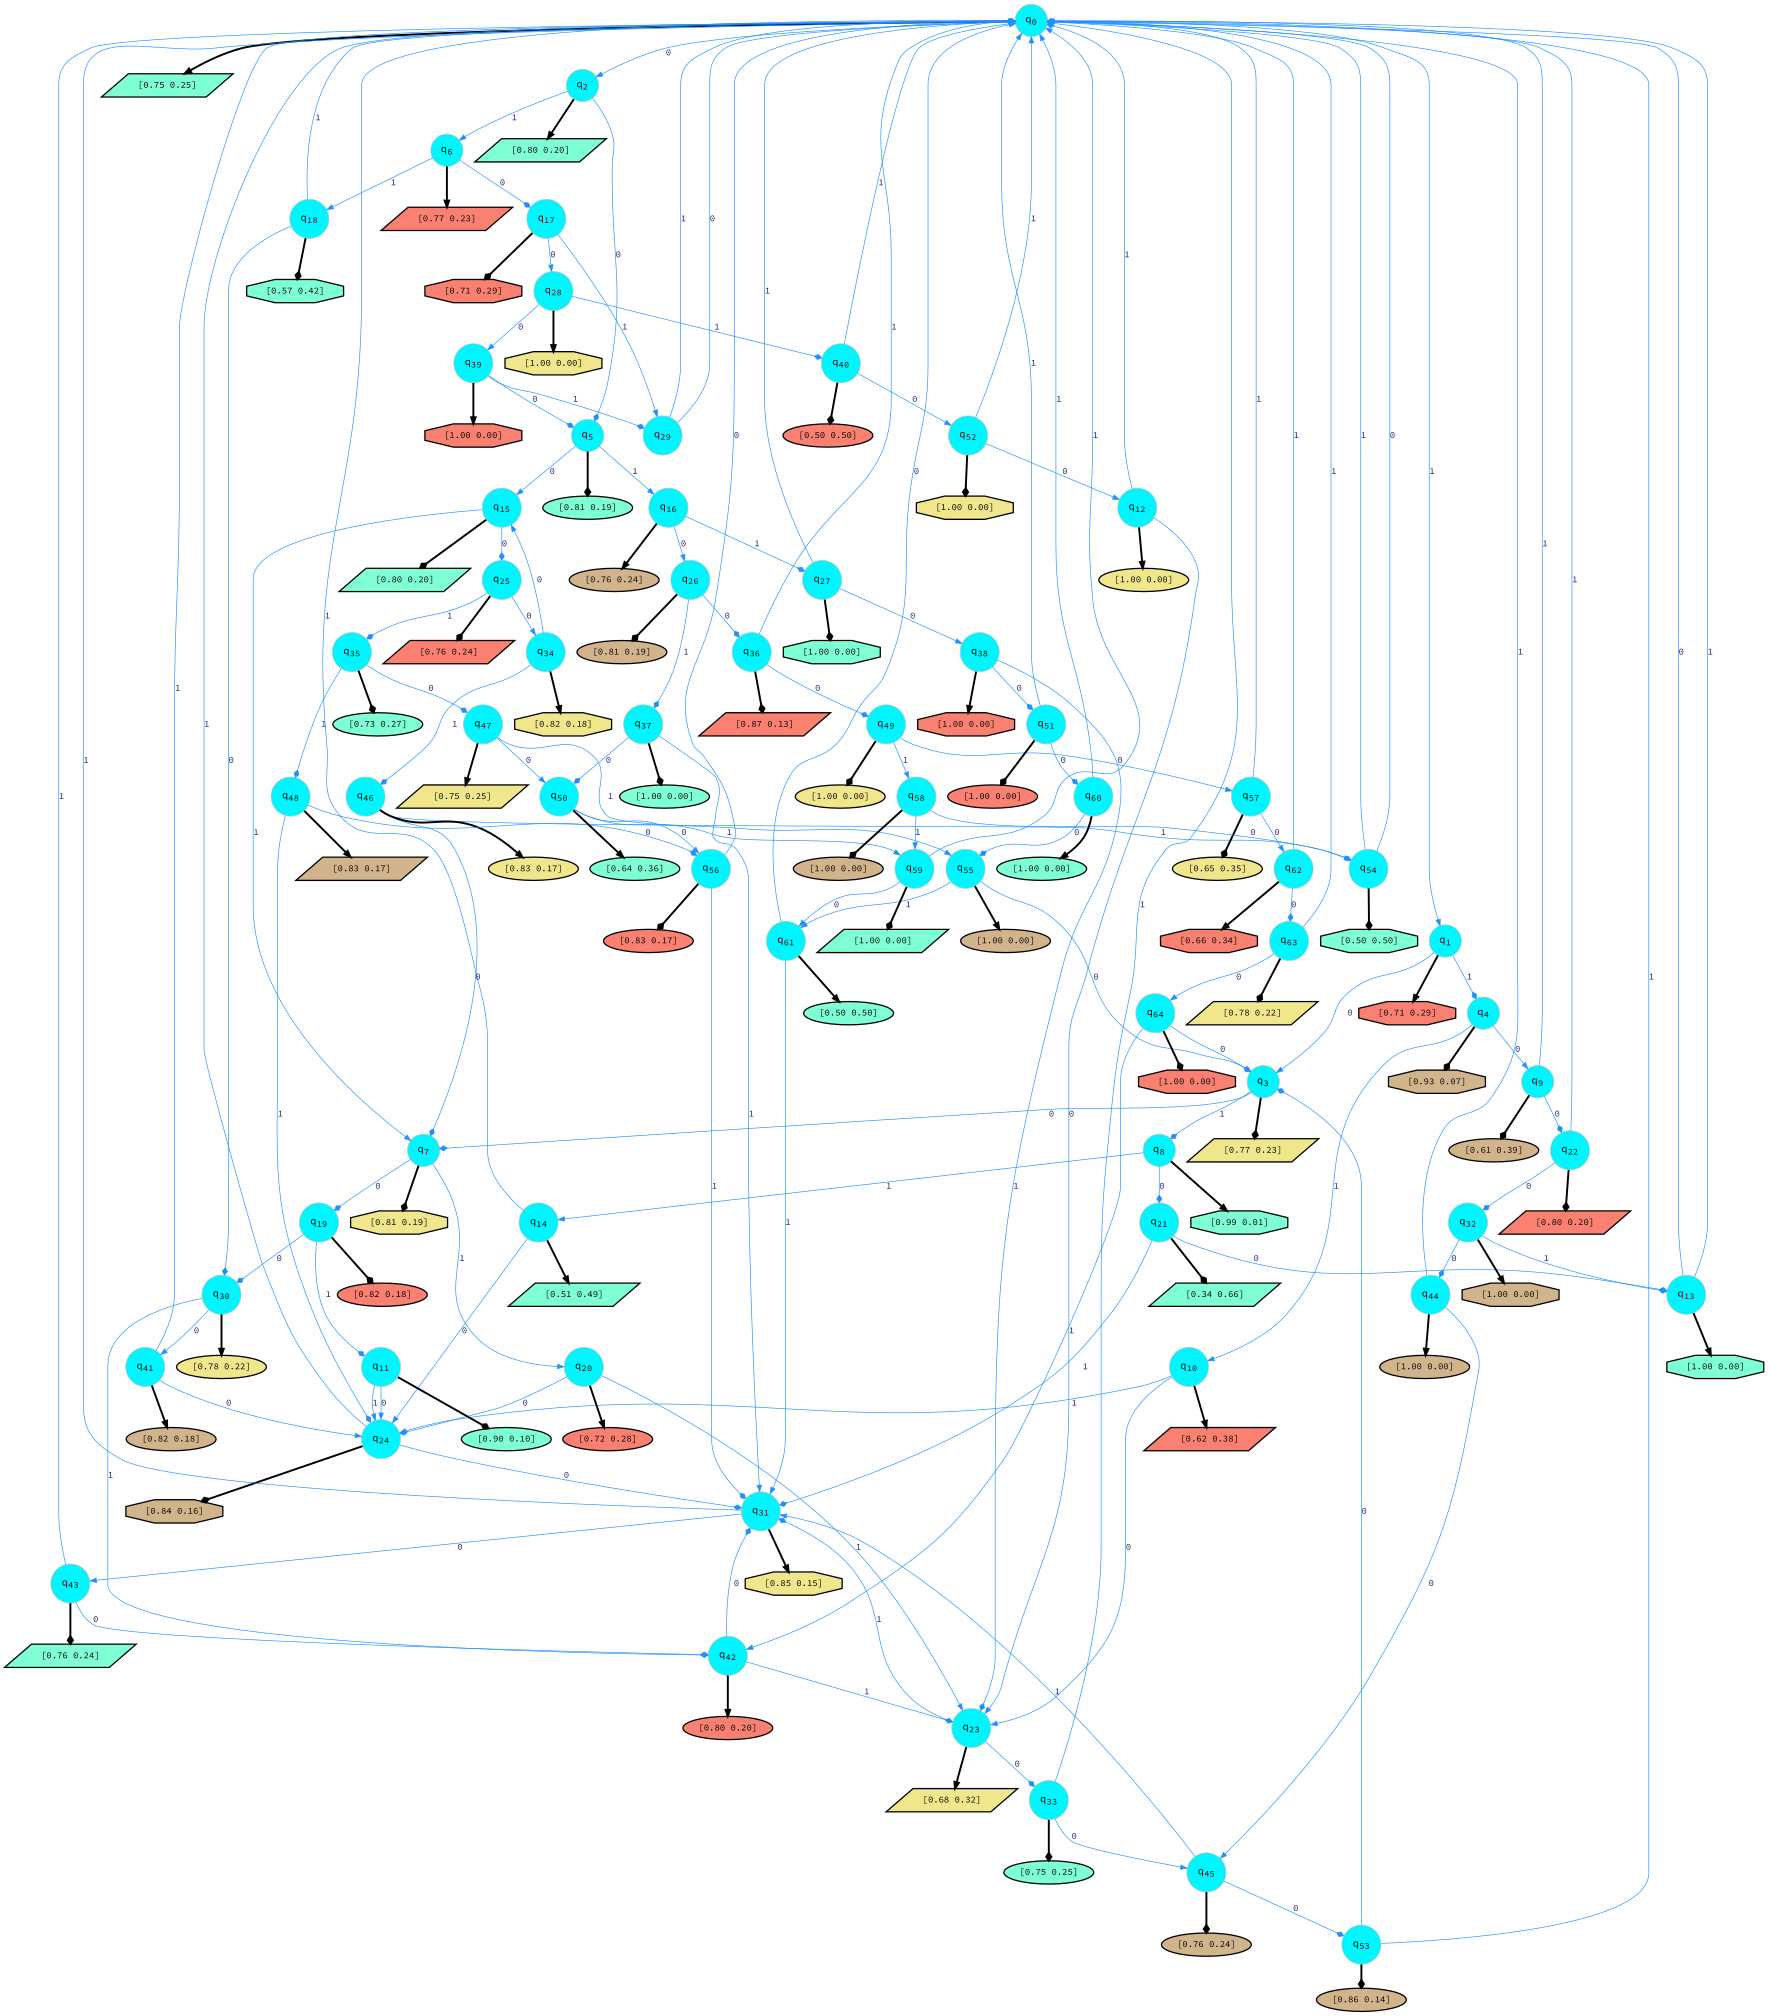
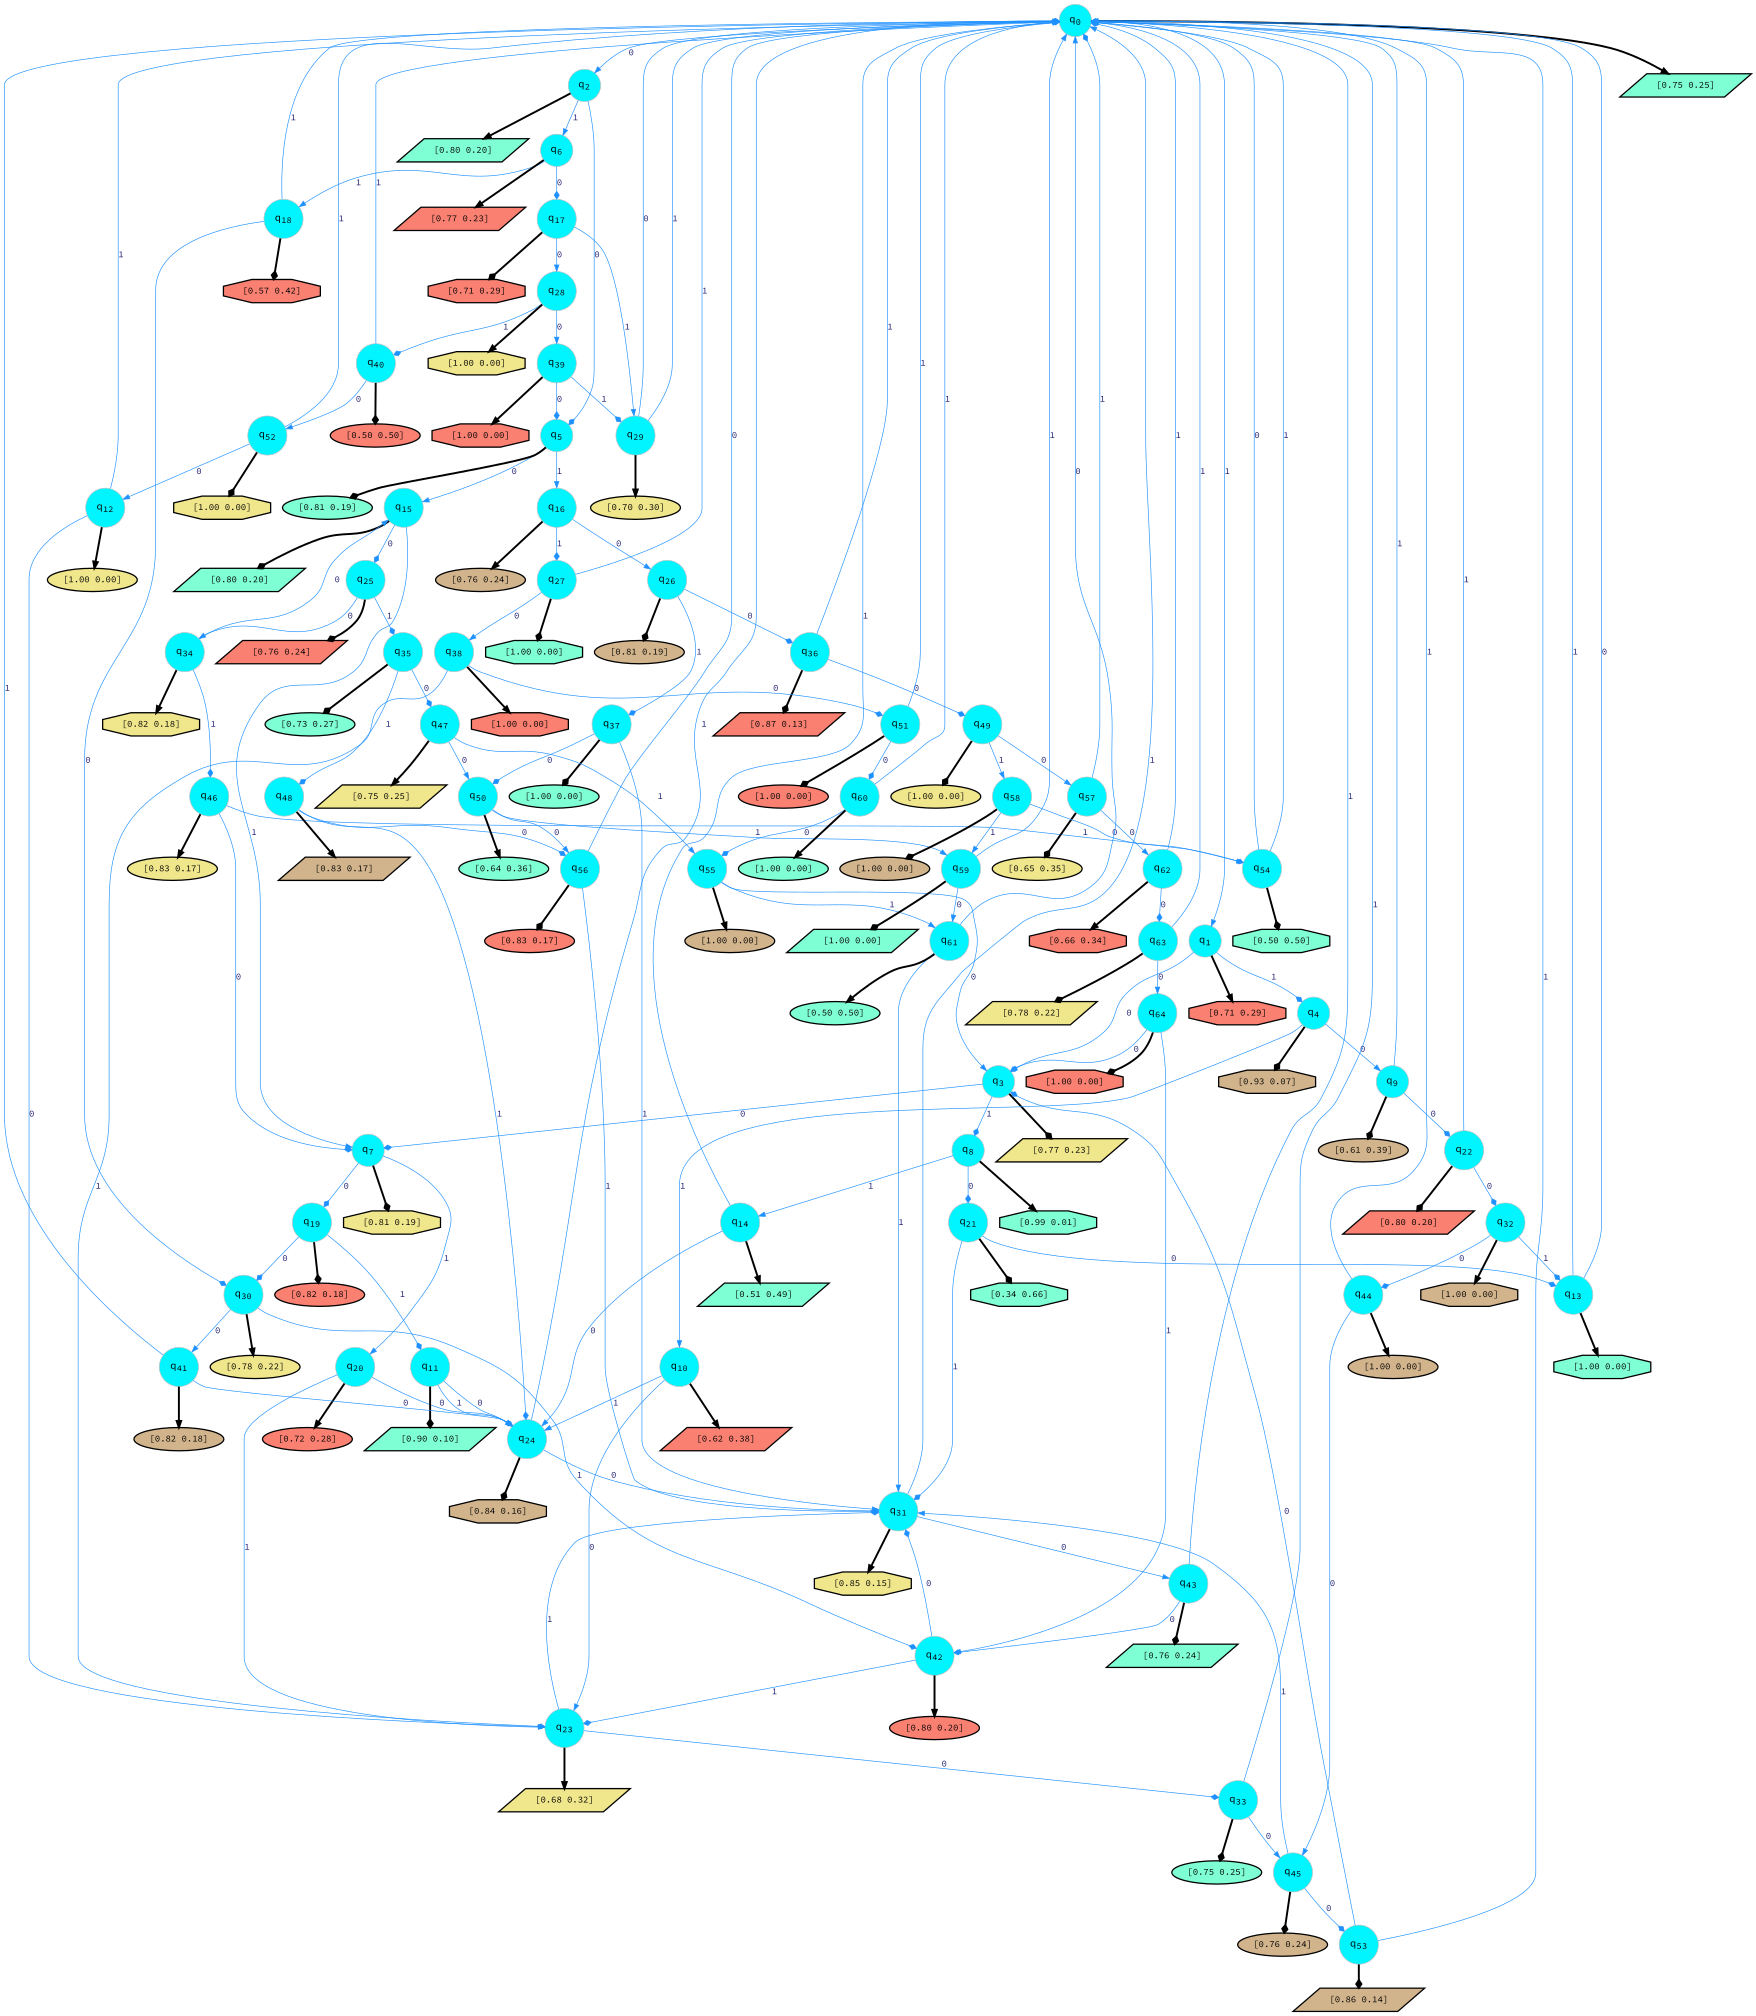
node "[0.57 0.42]": fillcolor aquamarine -> salmon
node "[0.70 0.30]": added
node "[0.34 0.66]": shape parallelogram -> octagon
node "[0.90 0.10]": shape ellipse -> parallelogram
node "[0.86 0.14]": shape ellipse -> parallelogram
